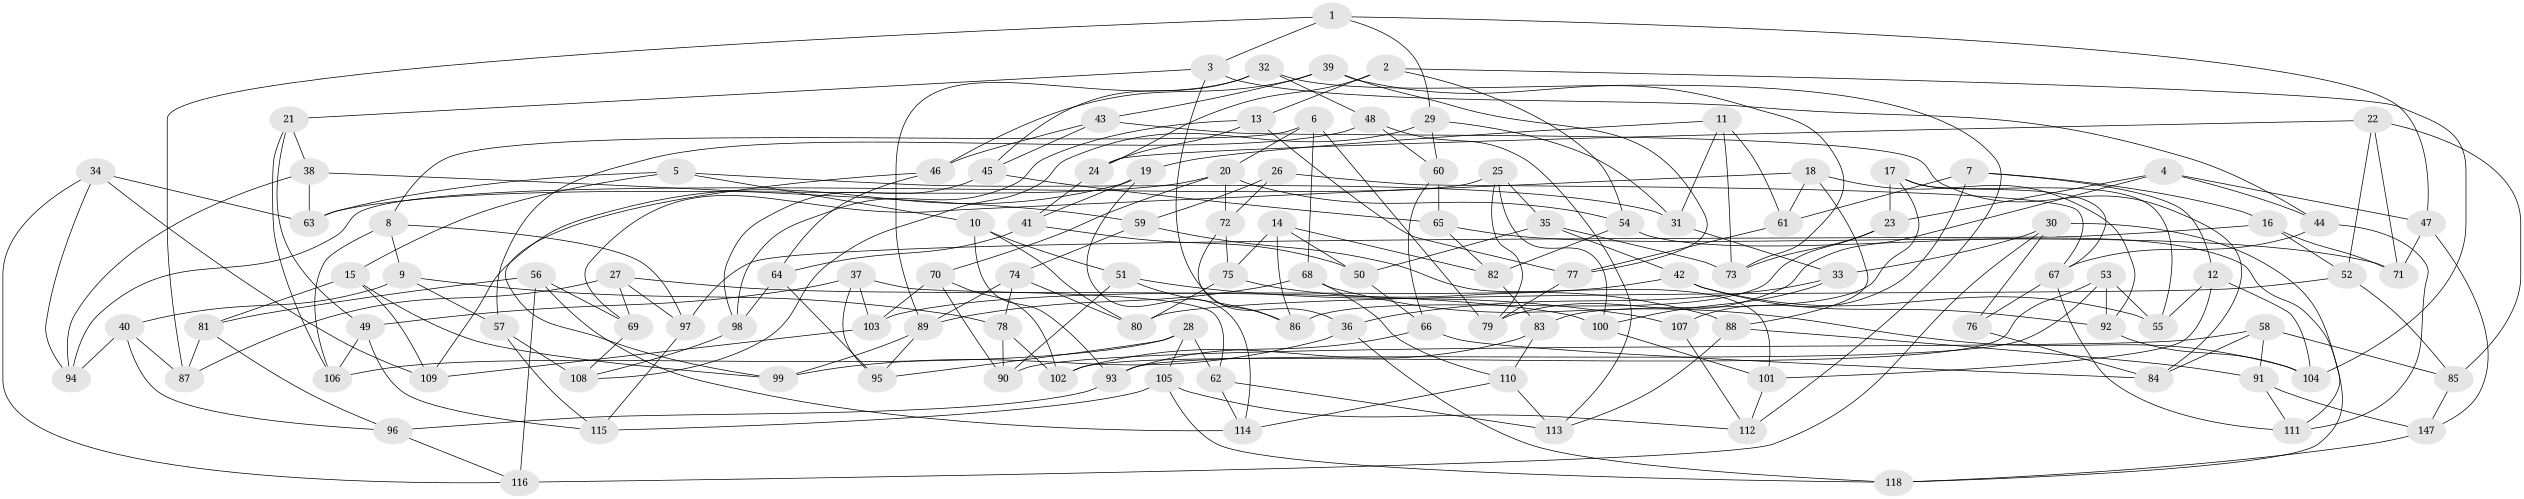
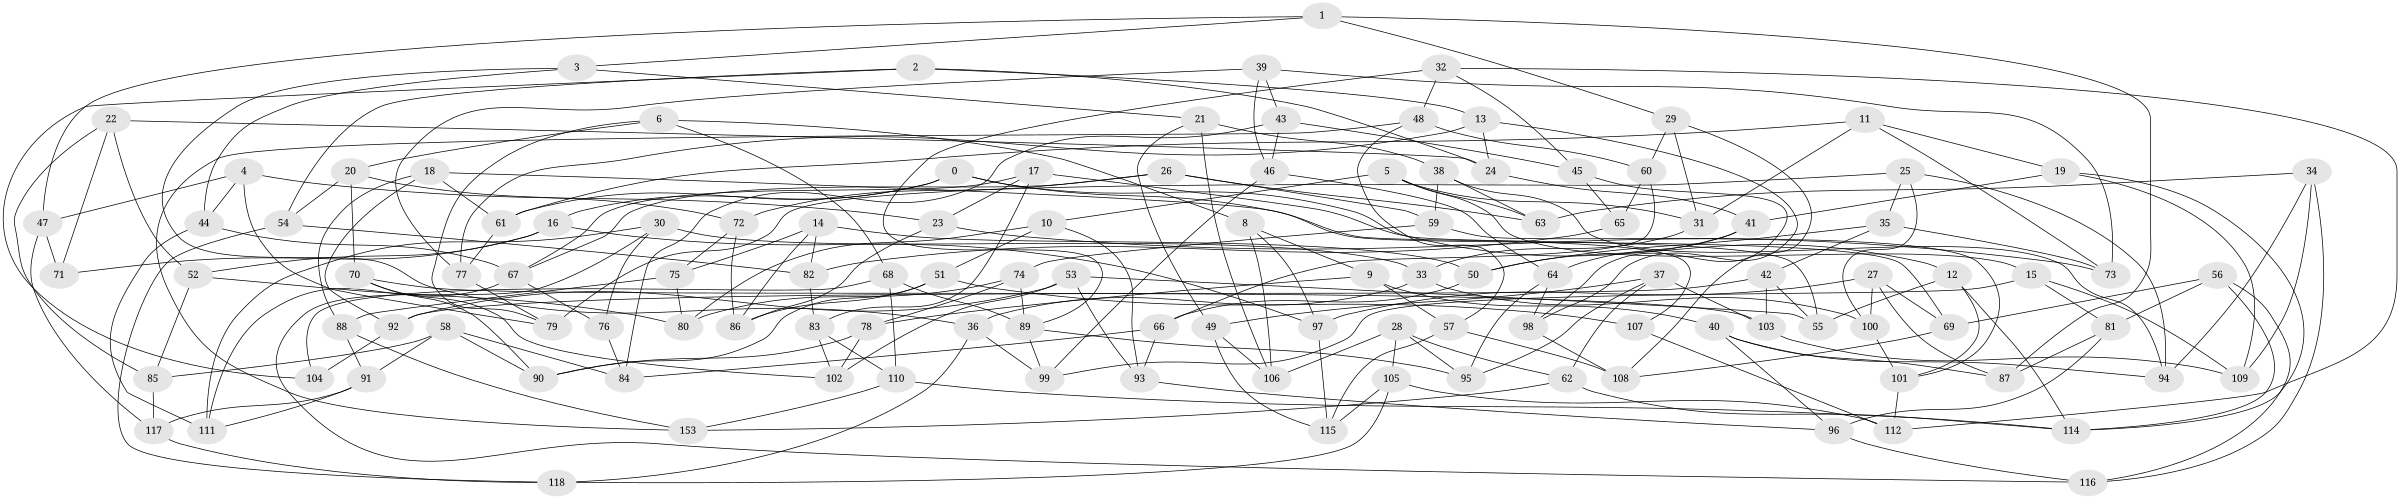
node "7": label "7" -> "0"
edge "20" -- "63": now "26" -- "63"
edge "65" -- "71": removed
edge "12" -- "104": now "12" -- "114"
node "113": label "113" -> "153"
node "147": label "147" -> "117"
